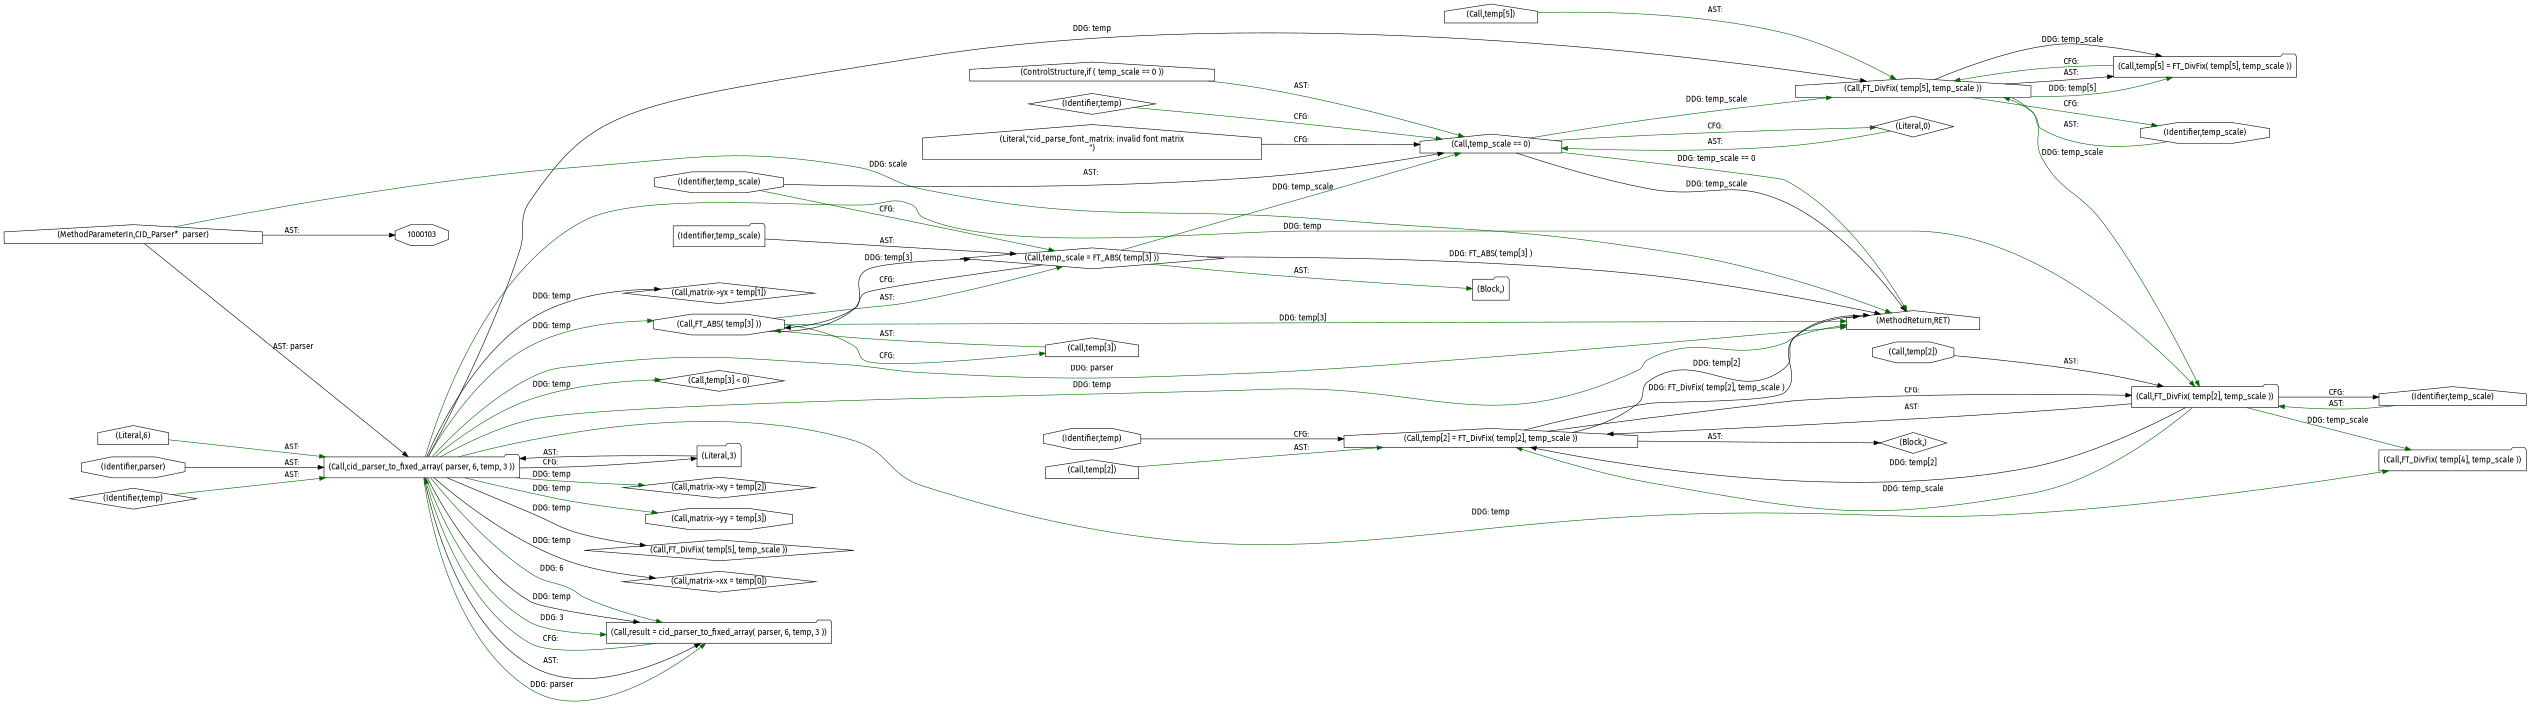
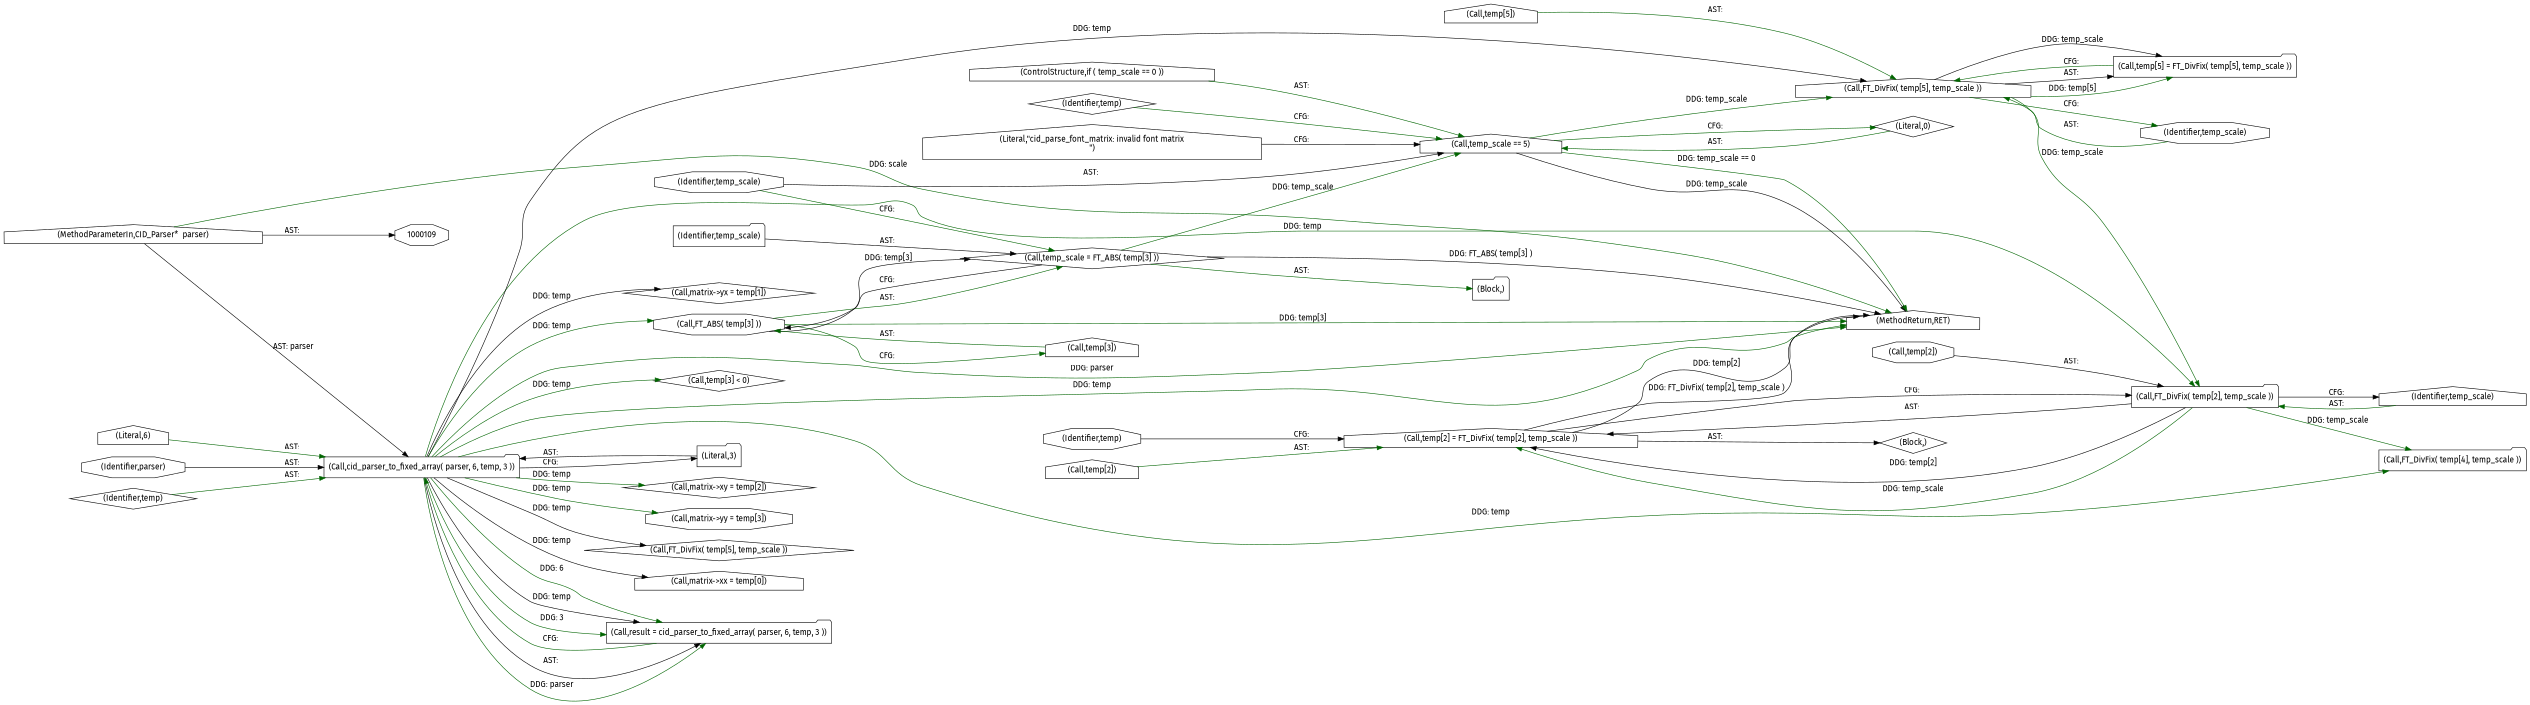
node "(Call,temp_scale == 0)": label "(Call,temp_scale == 0)" -> "(Call,temp_scale == 5)"
node "1000103": label "1000103" -> "1000109"
node "(Call,matrix->xx = temp[0])": shape diamond -> house
